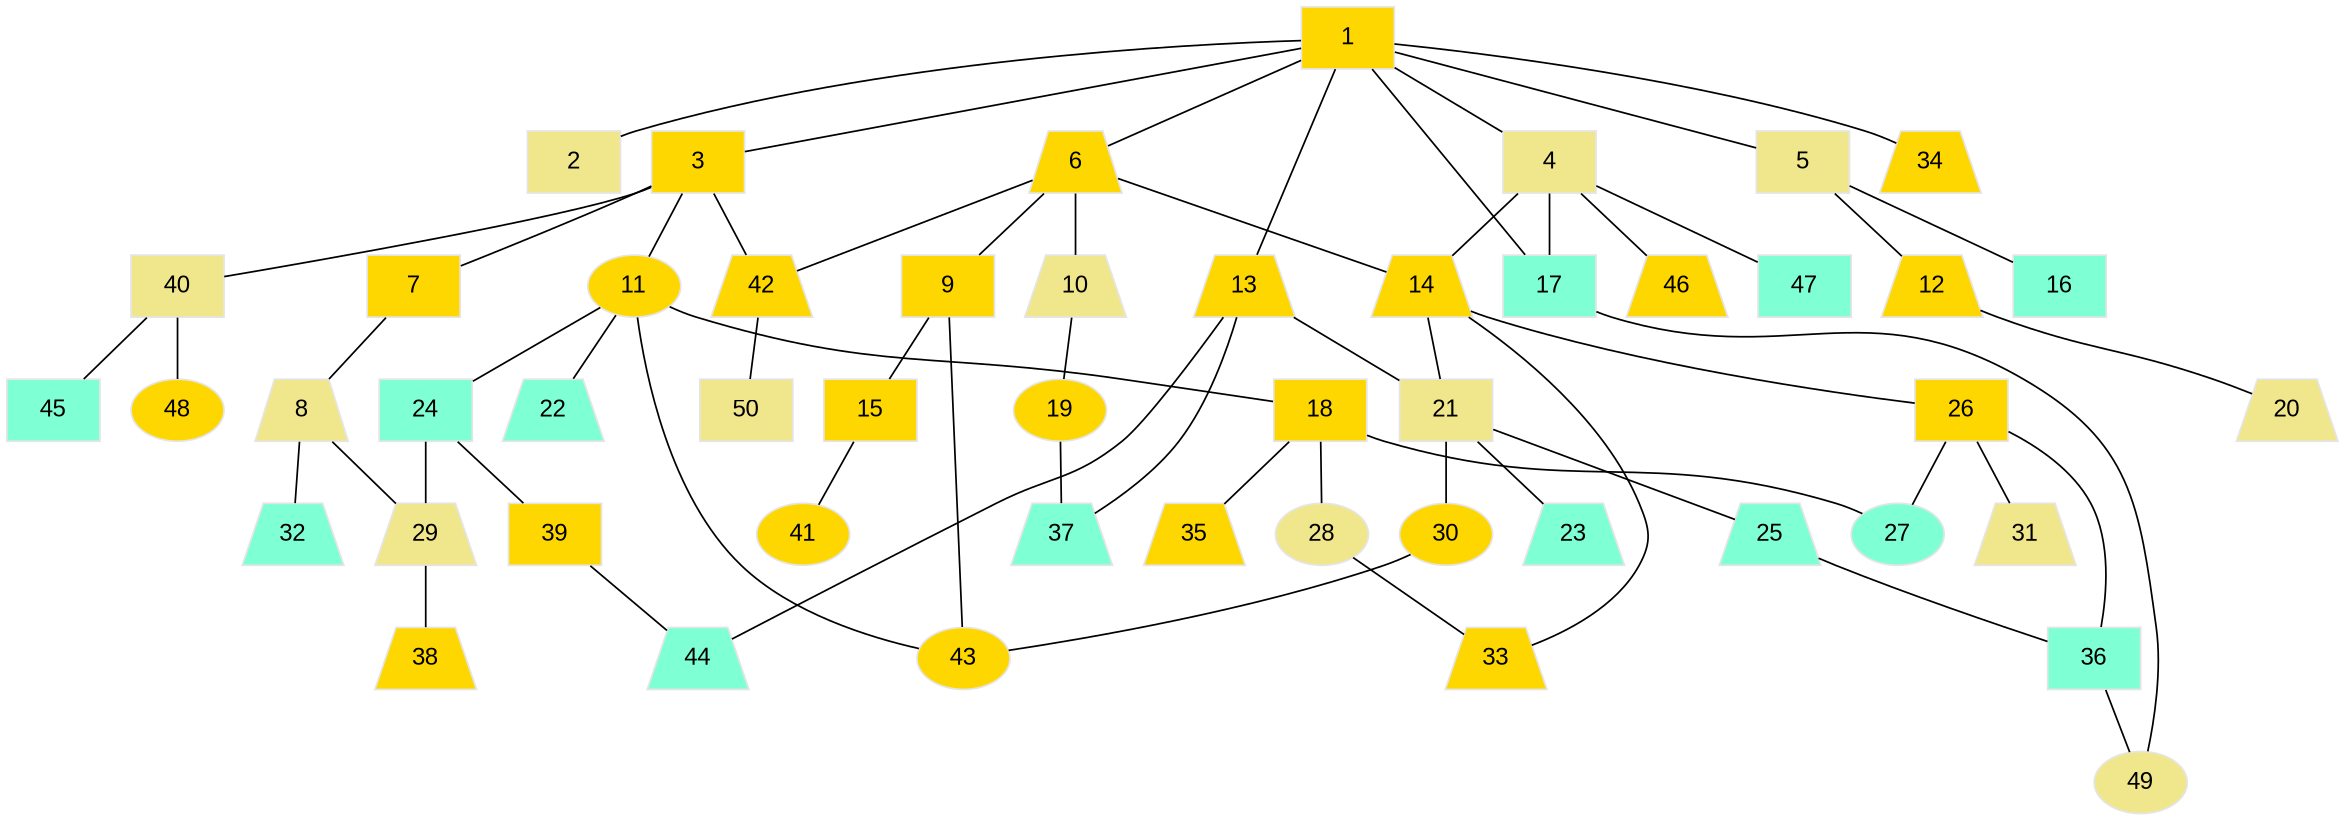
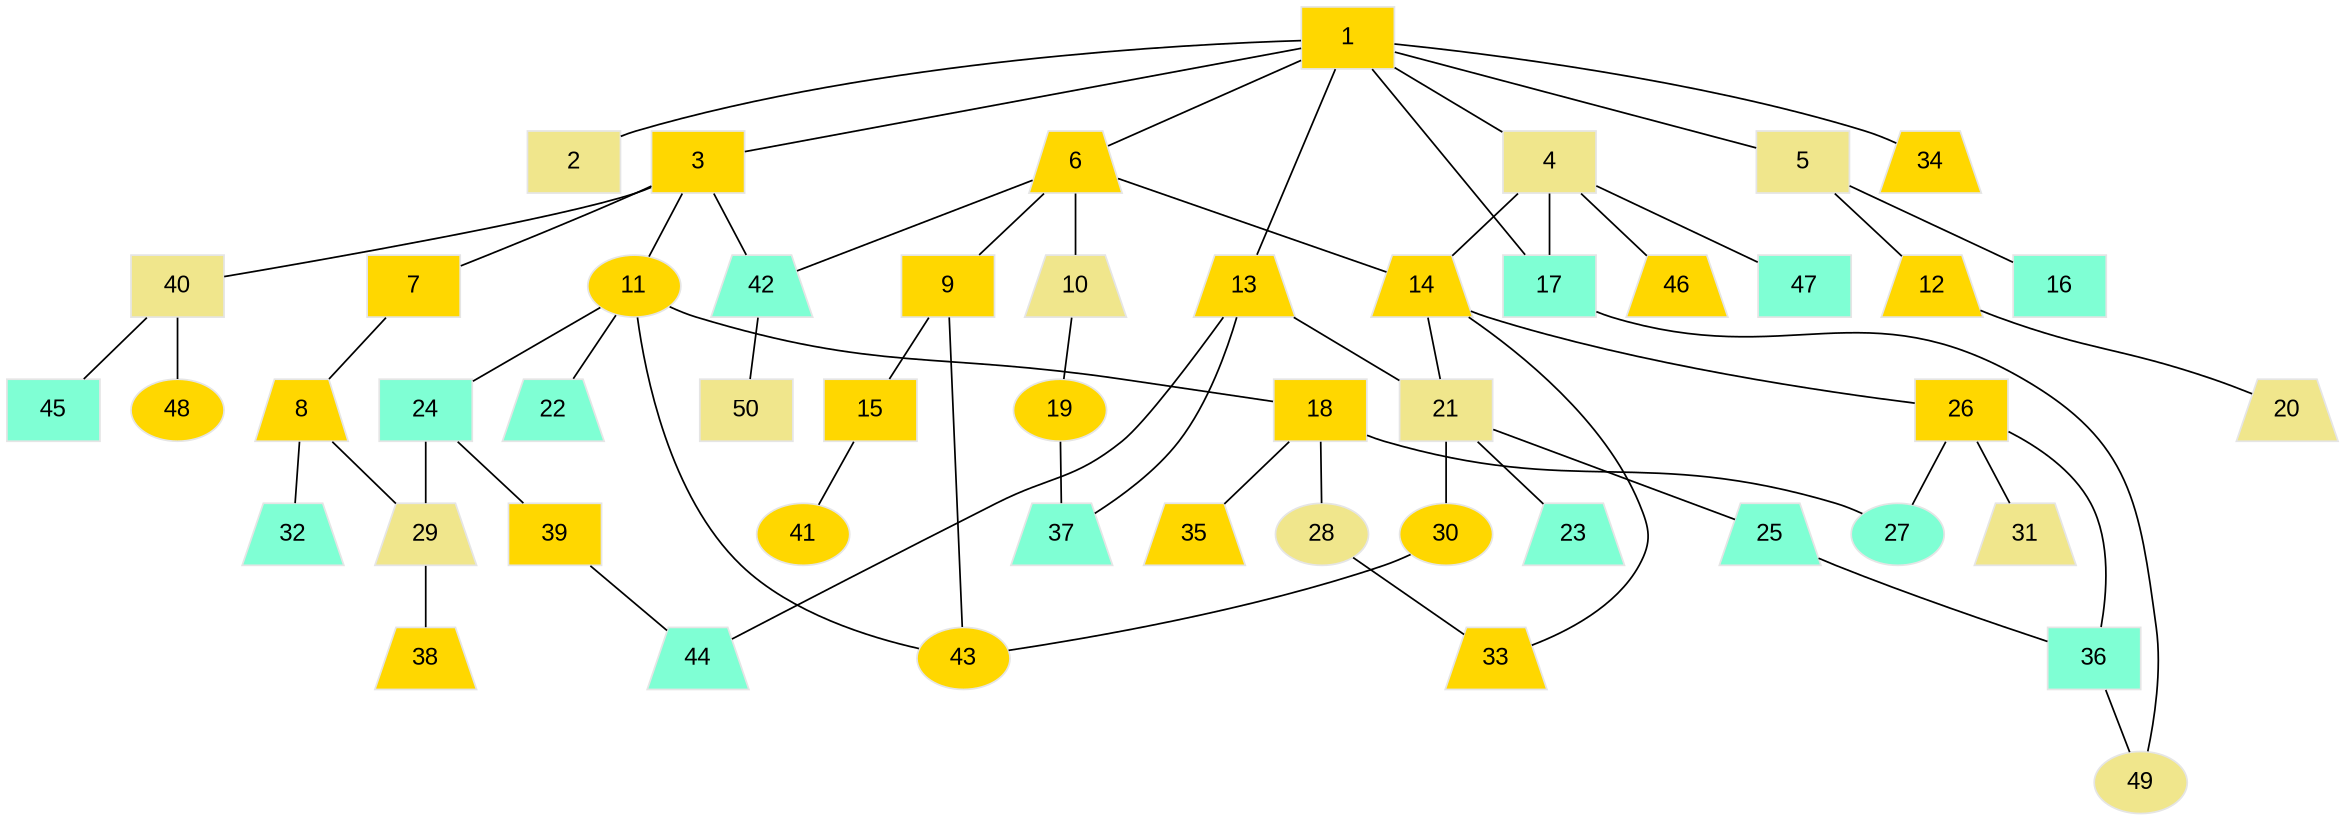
node "42": fillcolor gold -> aquamarine
node "8": fillcolor khaki -> gold
